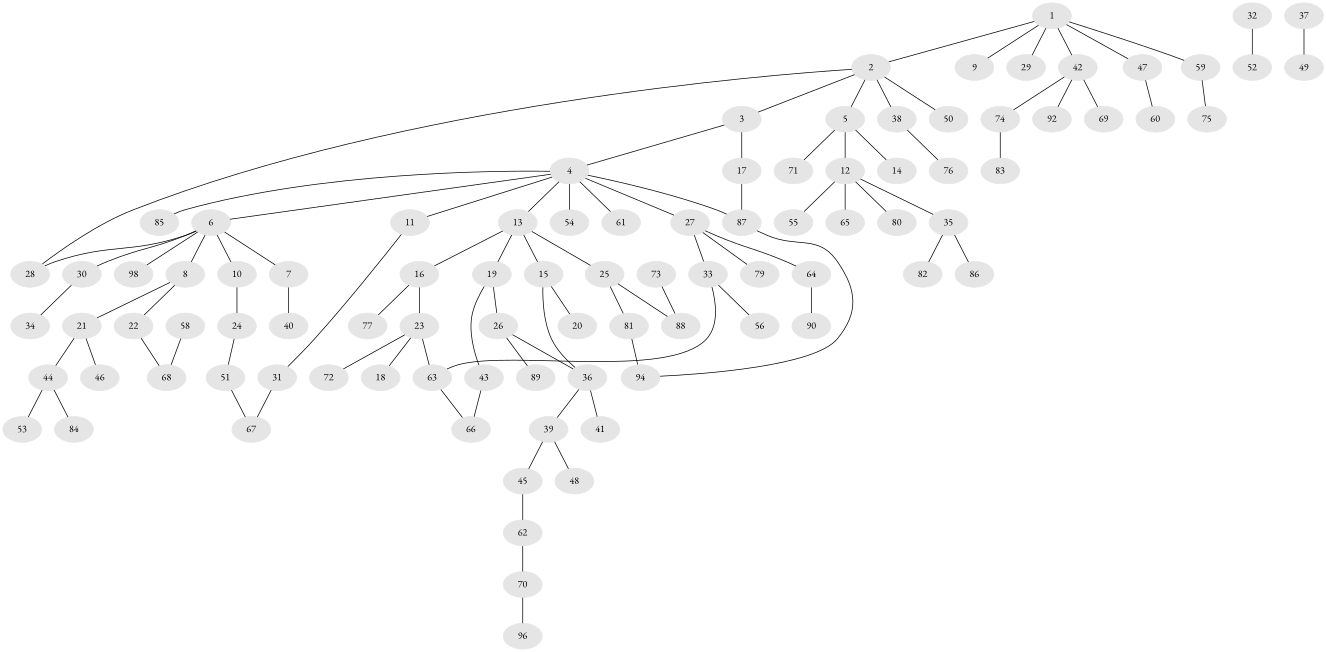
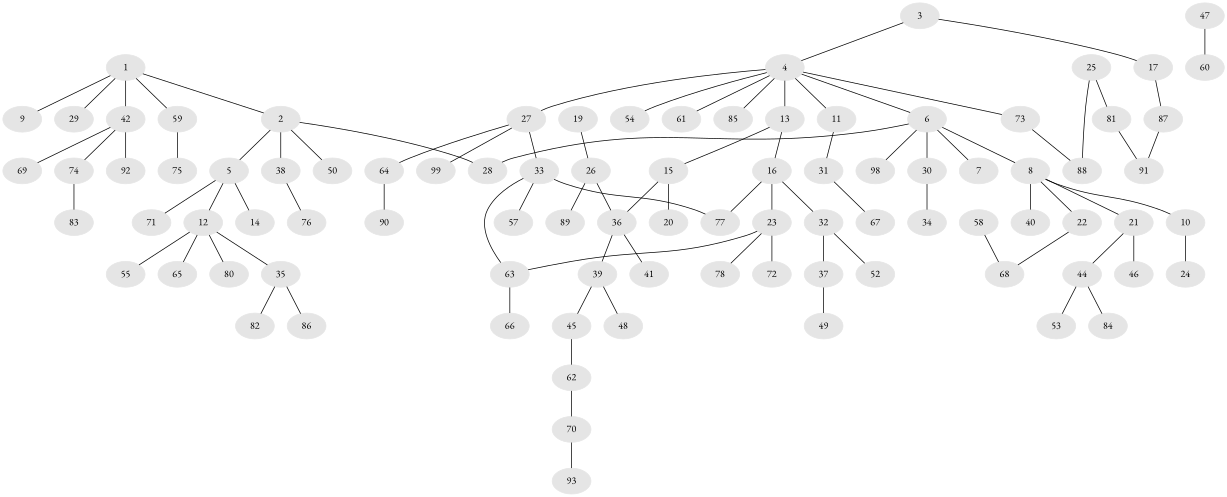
edge "1" -- "47": removed
edge "2" -- "3": removed
edge "4" -- "87": now "4" -- "73"
edge "33" -- "77": added
edge "16" -- "32": added
edge "6" -- "10": now "8" -- "10"
edge "13" -- "19": removed
edge "13" -- "25": removed
edge "32" -- "37": added
node "79": label "79" -> "99"
edge "7" -- "40": now "8" -- "40"
node "56": label "56" -> "57"
node "51": removed
node "18": label "18" -> "78"
node "43": removed
node "94": label "94" -> "91"
node "96": label "96" -> "93"
